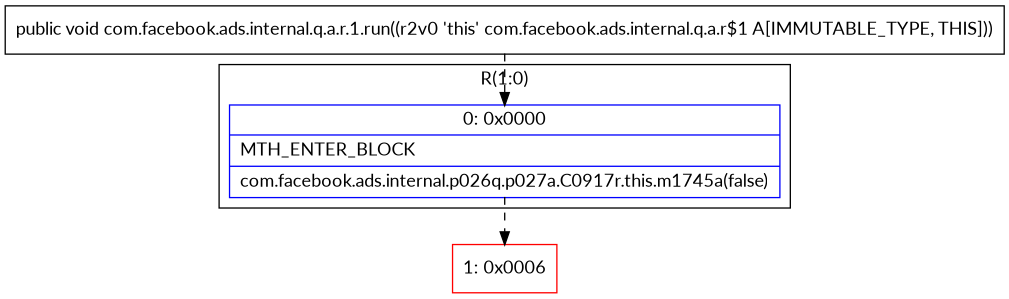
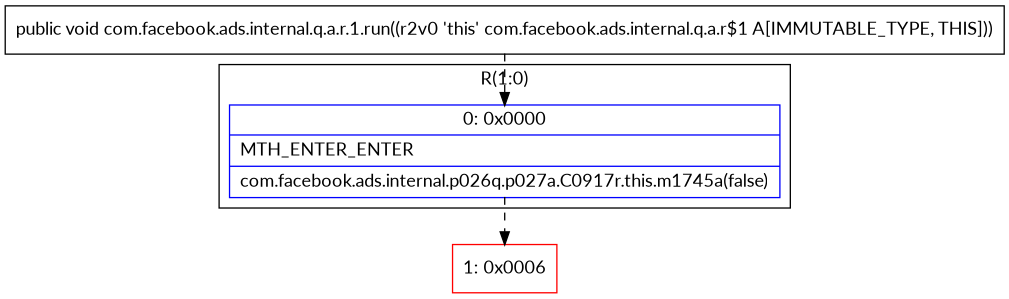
node "0: 0x0000": text "MTH_ENTER_BLOCK" -> "MTH_ENTER_ENTER"
